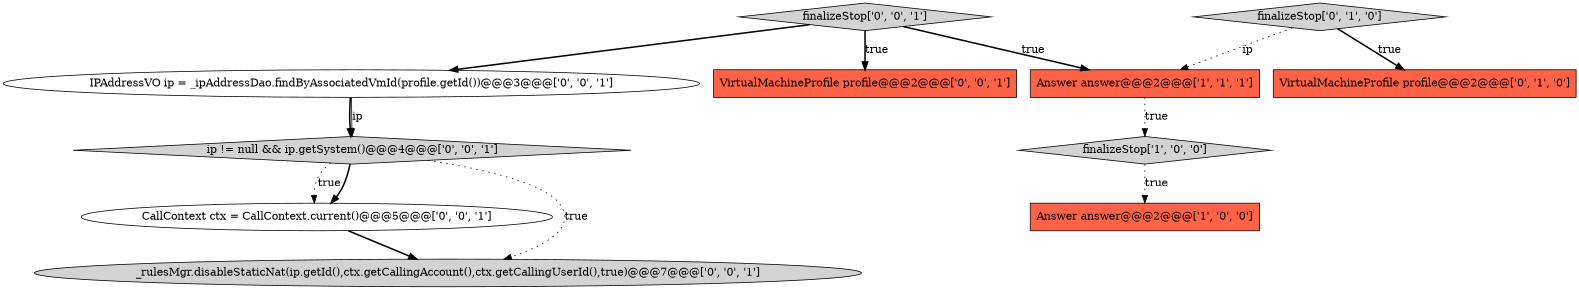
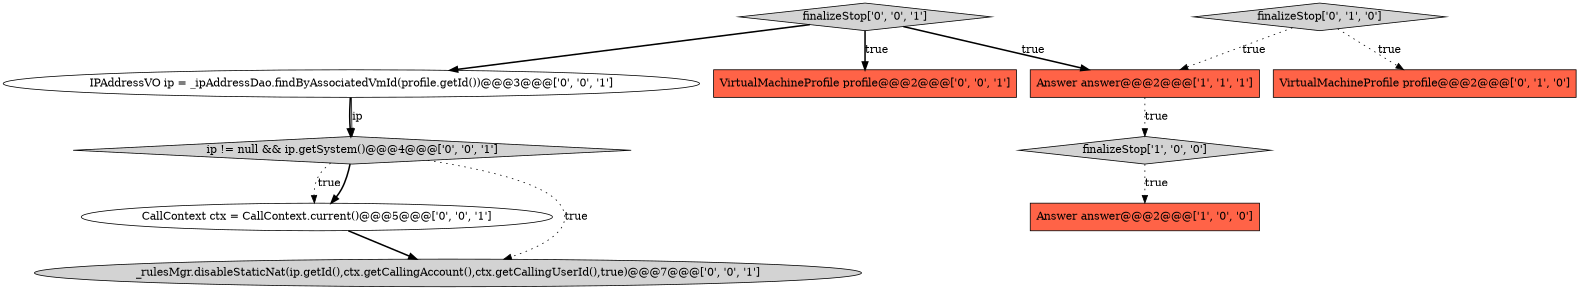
edge "finalizeStop['0', '1', '0']" -> "VirtualMachineProfile profile@@@2@@@['0', '1', '0']": style bold -> dotted
edge "finalizeStop['0', '1', '0']" -> "Answer answer@@@2@@@['1', '1', '1']": label "ip" -> "true"
